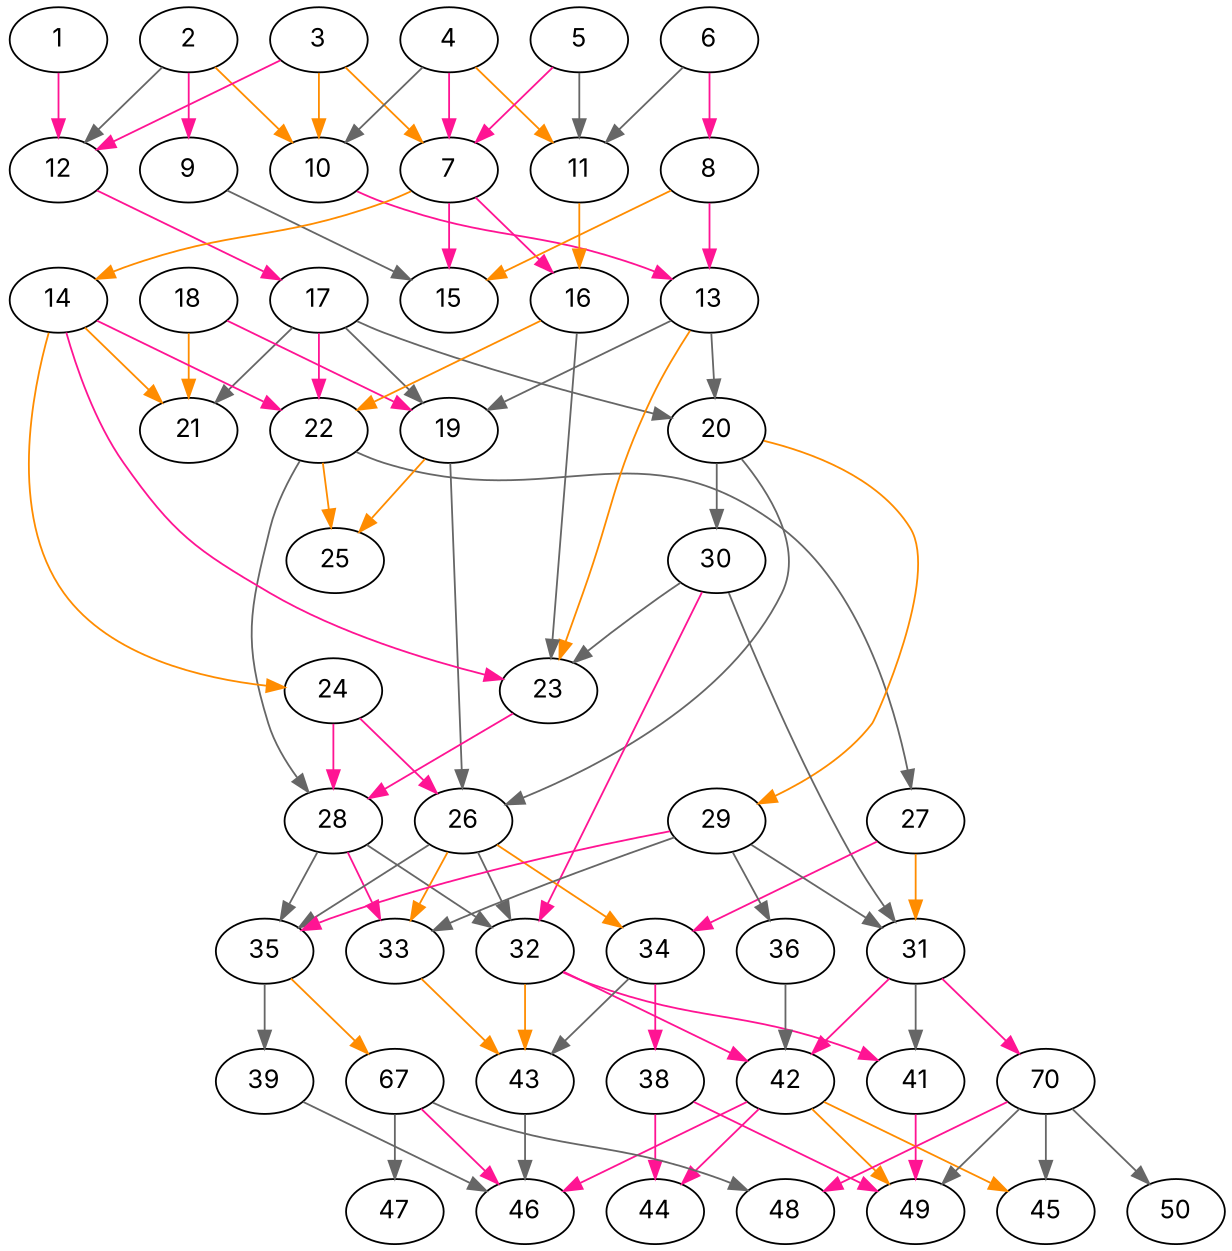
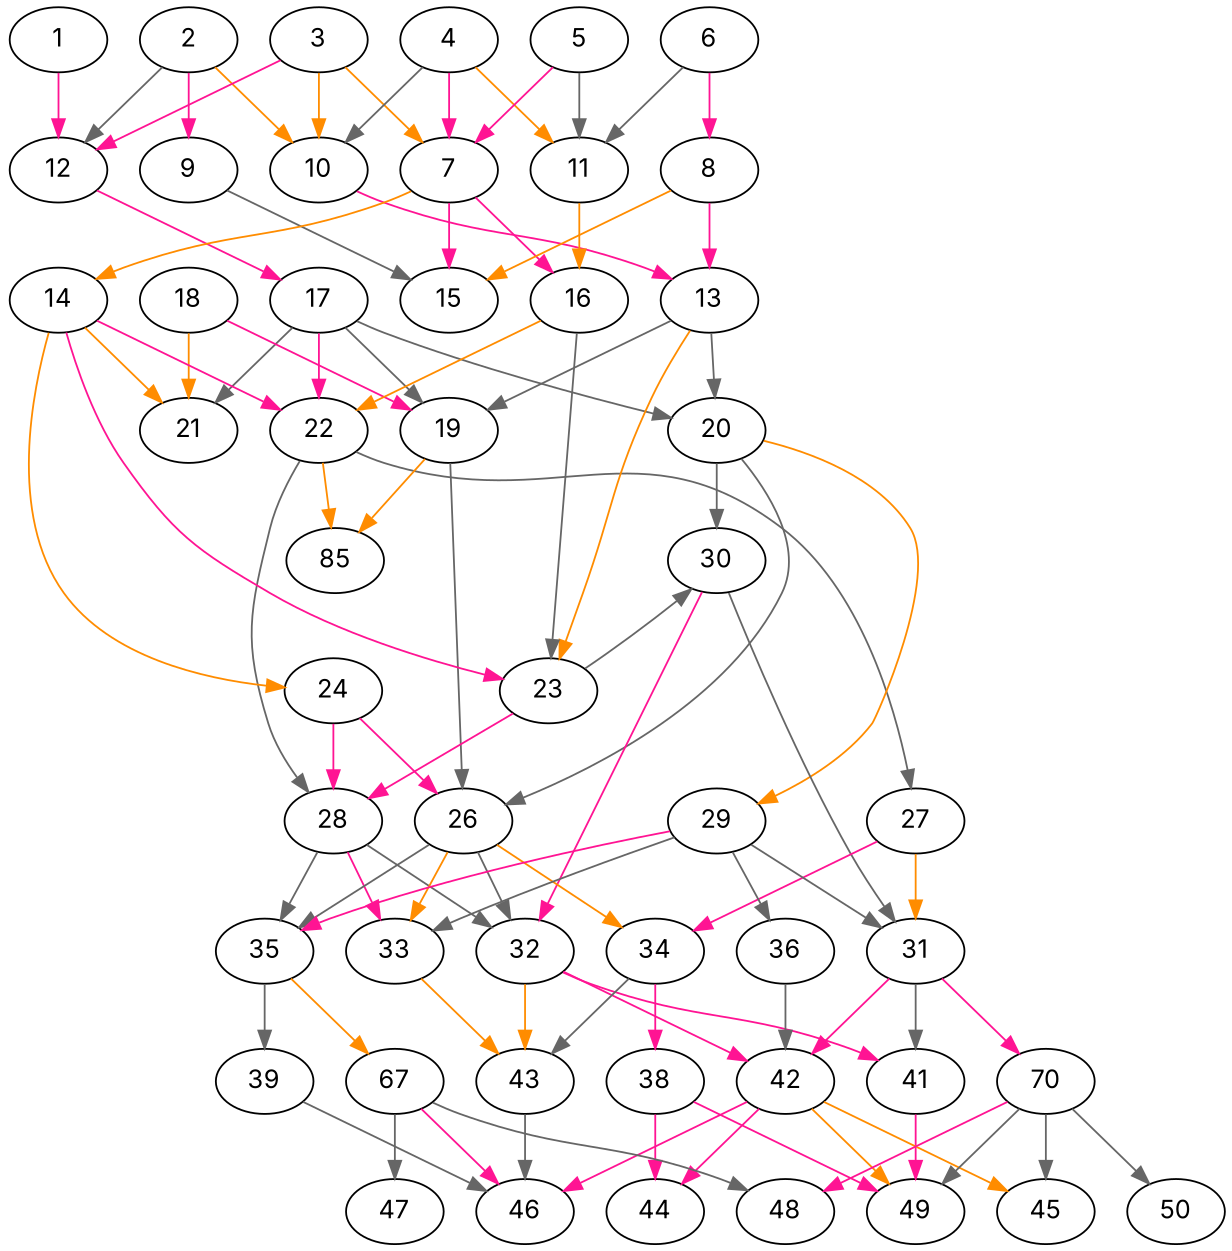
node "25": label "25" -> "85"
edge "30" -> "23": reversed
